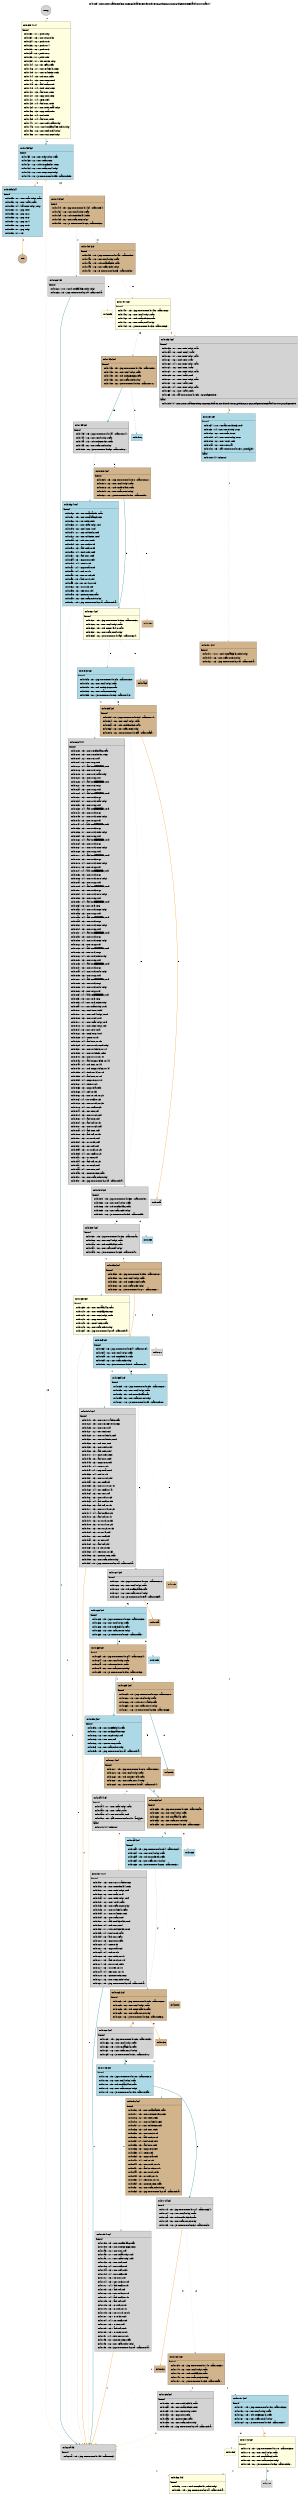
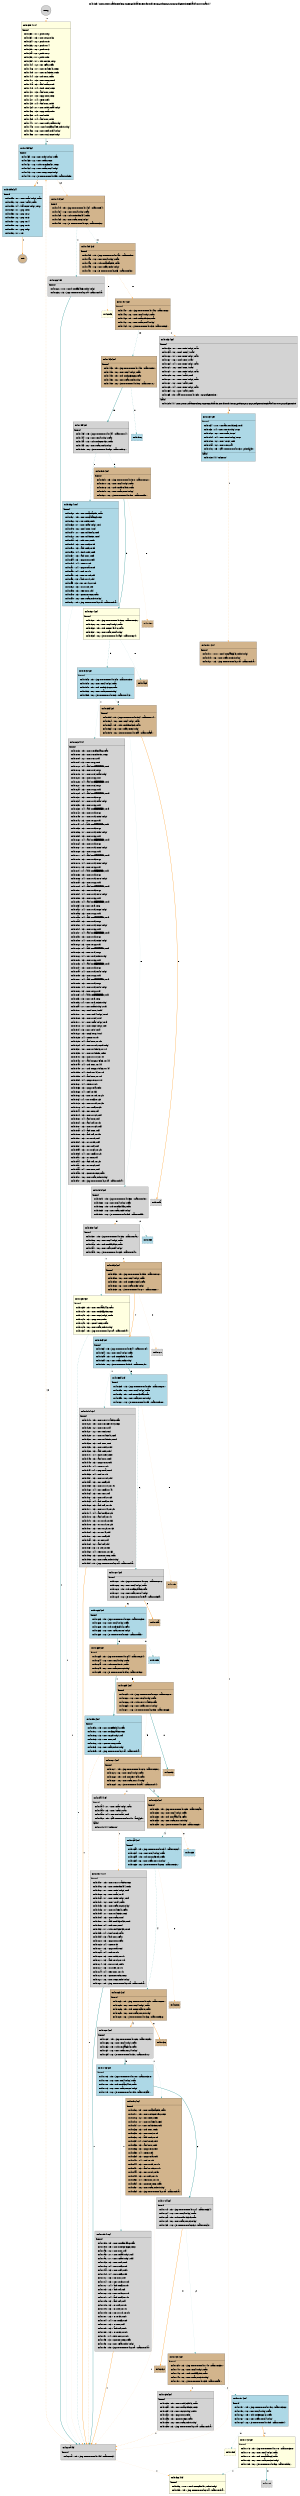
node "0x4014b7 [28]": fillcolor lightyellow -> tan
